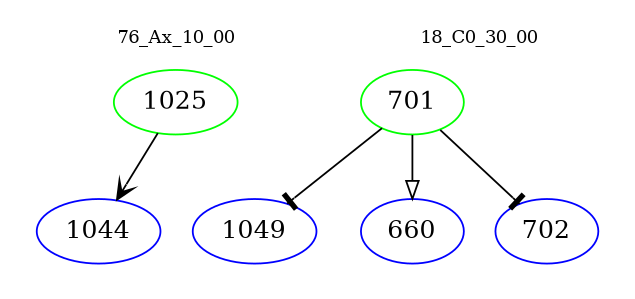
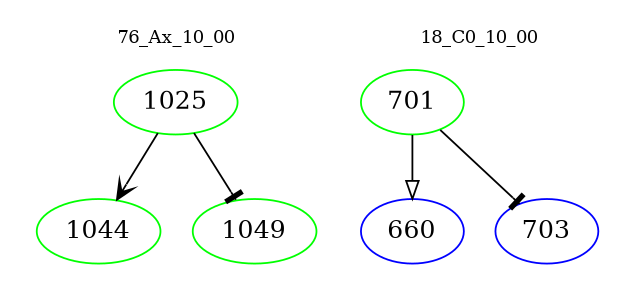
cluster "18_C0_30_00": label "18_C0_30_00" -> "18_C0_10_00"
edge "701" -> "1049": now "1025" -> "1049"
node "1044": color blue -> green
node "1049": color blue -> green
node "702": label "702" -> "703"
